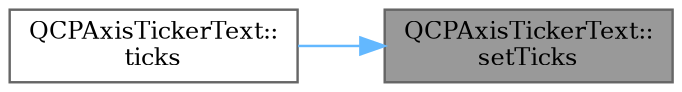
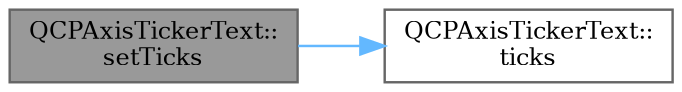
edge "QCPAxisTickerText:: ticks" -> "QCPAxisTickerText:: setTicks": reversed
